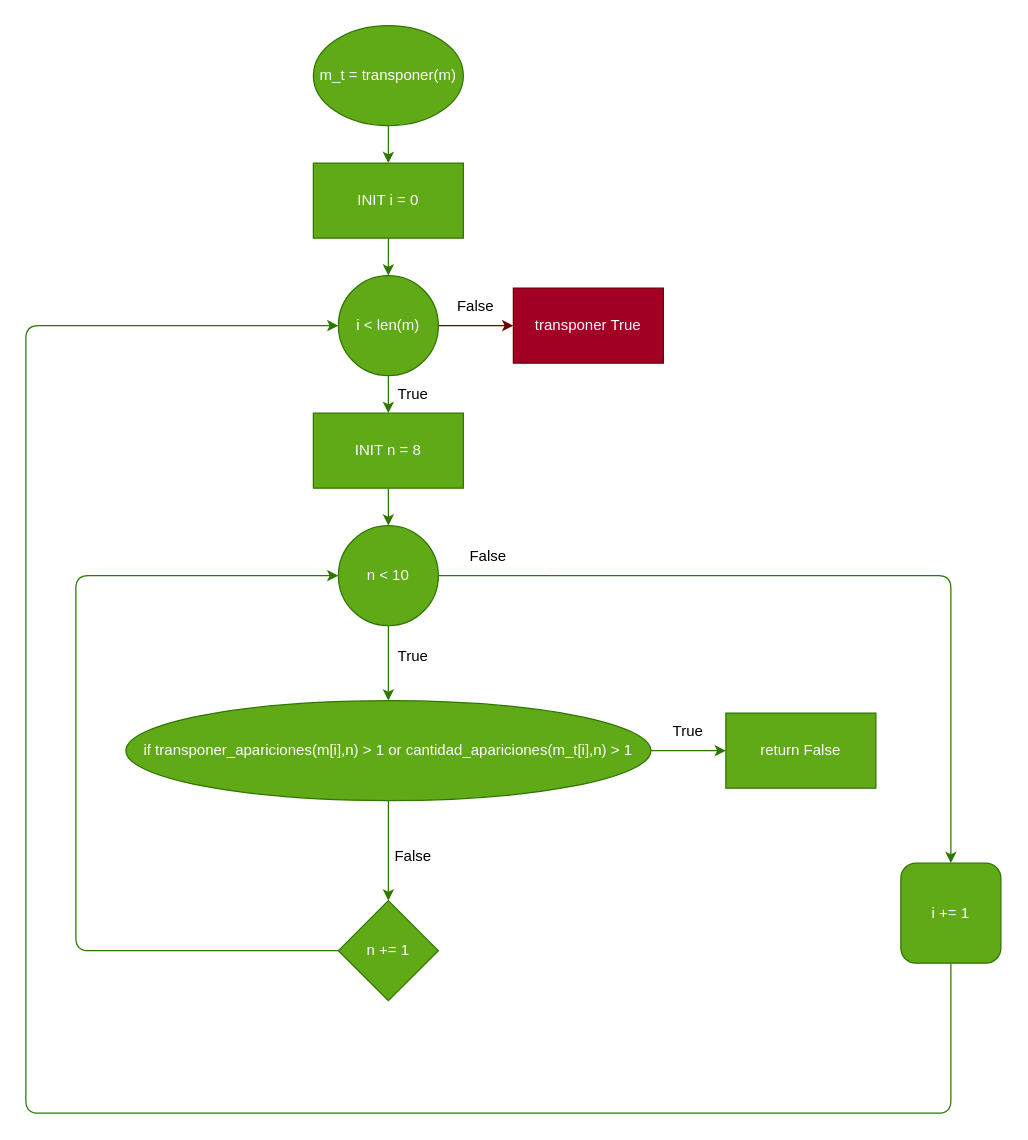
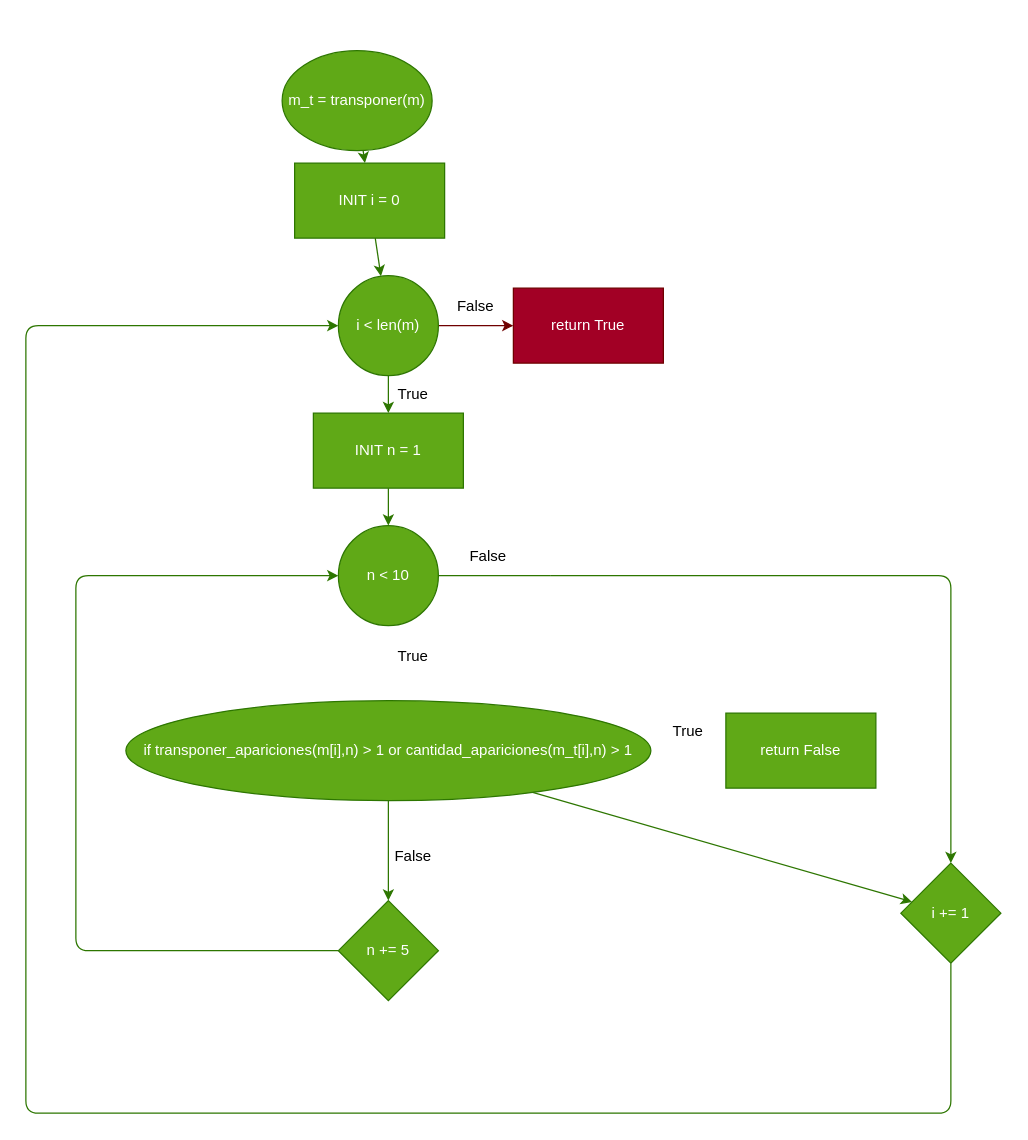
node "m_t = transponer(m)": moved (388, 76) -> (357, 101)
node "INIT i = 0": moved (388, 201) -> (369, 201)
node "transponer True": label "transponer True" -> "return True"
node "INIT n = 8": label "INIT n = 8" -> "INIT n = 1"
edge "n < 10" -> "if transponer_apariciones(m[i],n) > 1 or cantidad_apariciones(m_t[i],n) > 1": removed
edge "if transponer_apariciones(m[i],n) > 1 or cantidad_apariciones(m_t[i],n) > 1" -> "return False": now "if transponer_apariciones(m[i],n) > 1 or cantidad_apariciones(m_t[i],n) > 1" -> "i += 1"
node "i += 1": shape rounded rectangle -> diamond
node "n += 1": label "n += 1" -> "n += 5"
